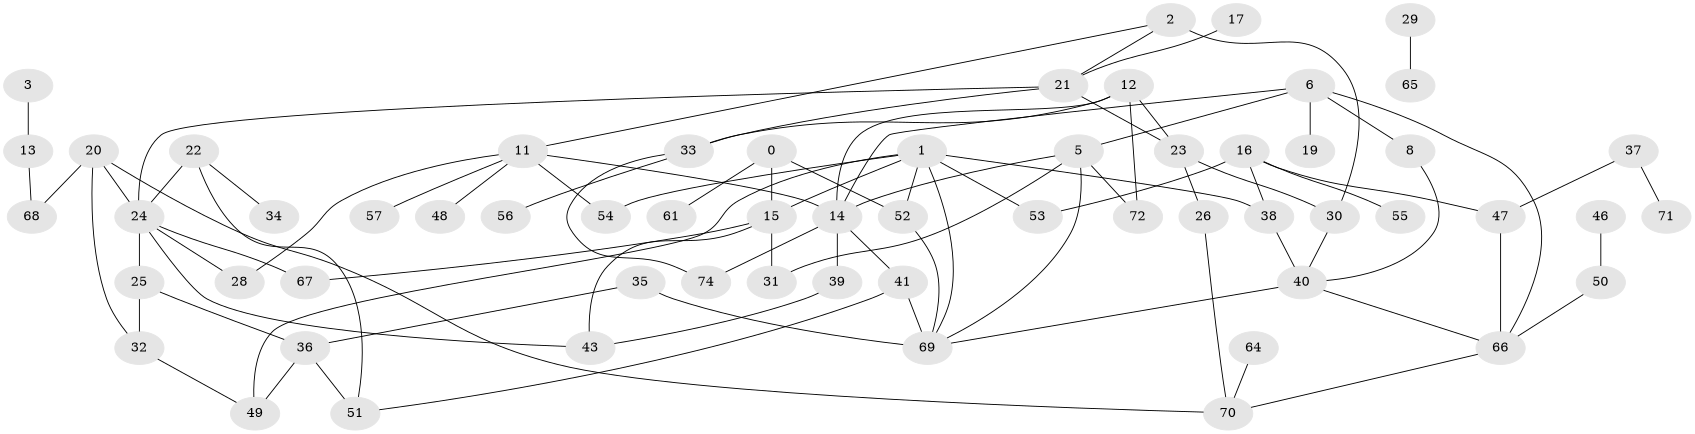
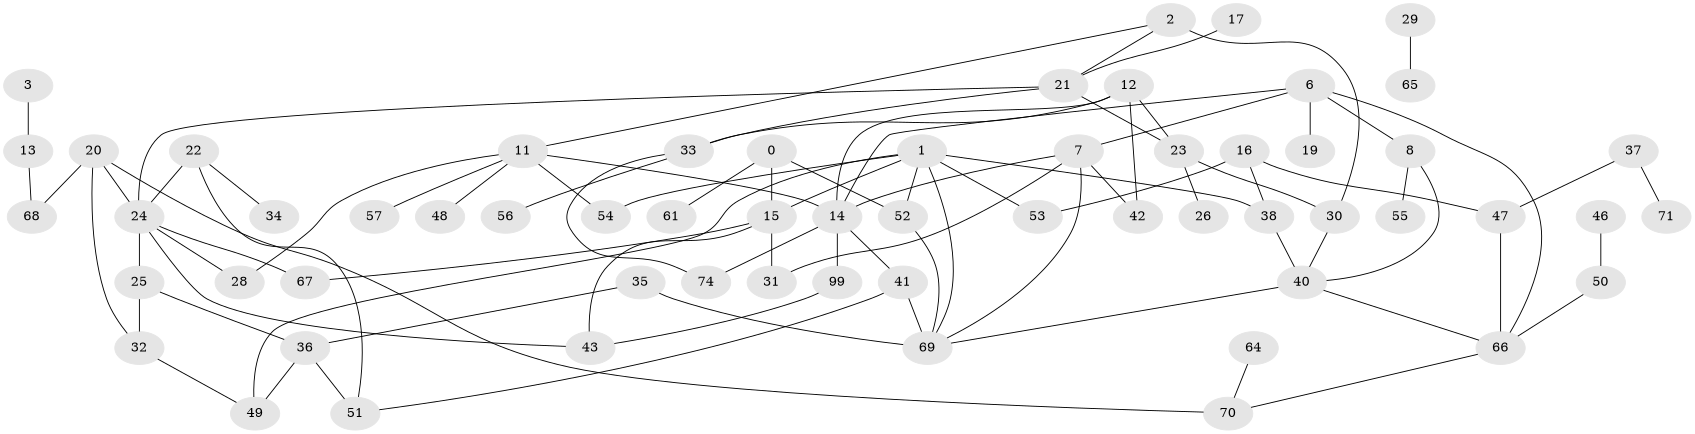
node "5": label "5" -> "7"
edge "16" -- "55": now "8" -- "55"
node "72": label "72" -> "42"
node "39": label "39" -> "99"
edge "26" -- "70": removed
